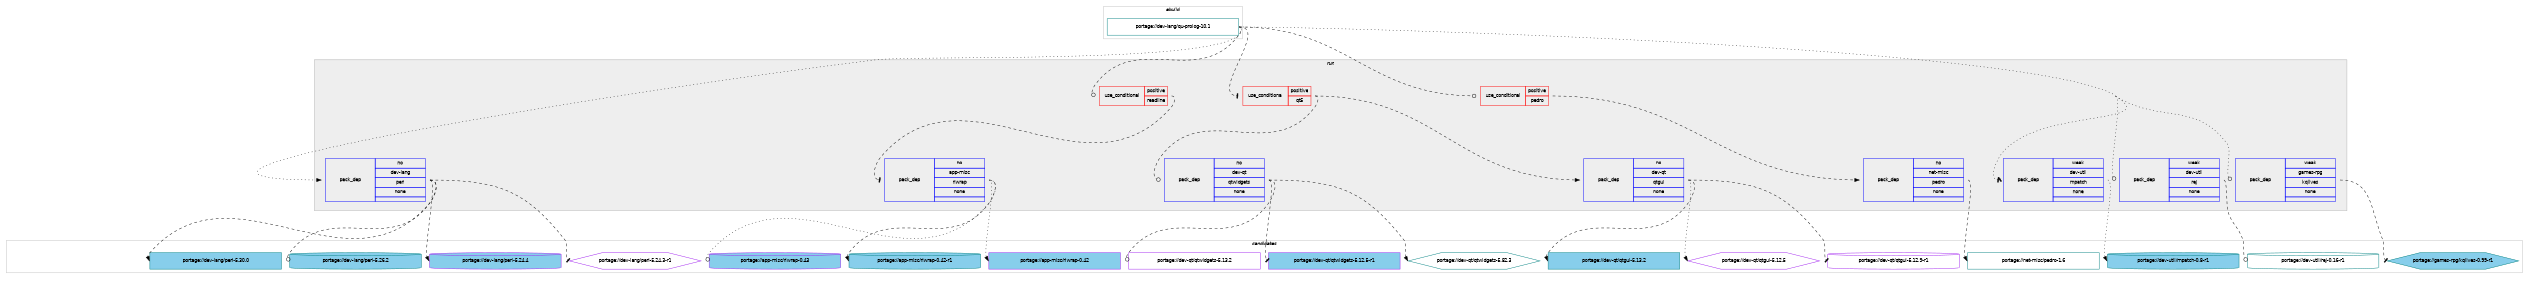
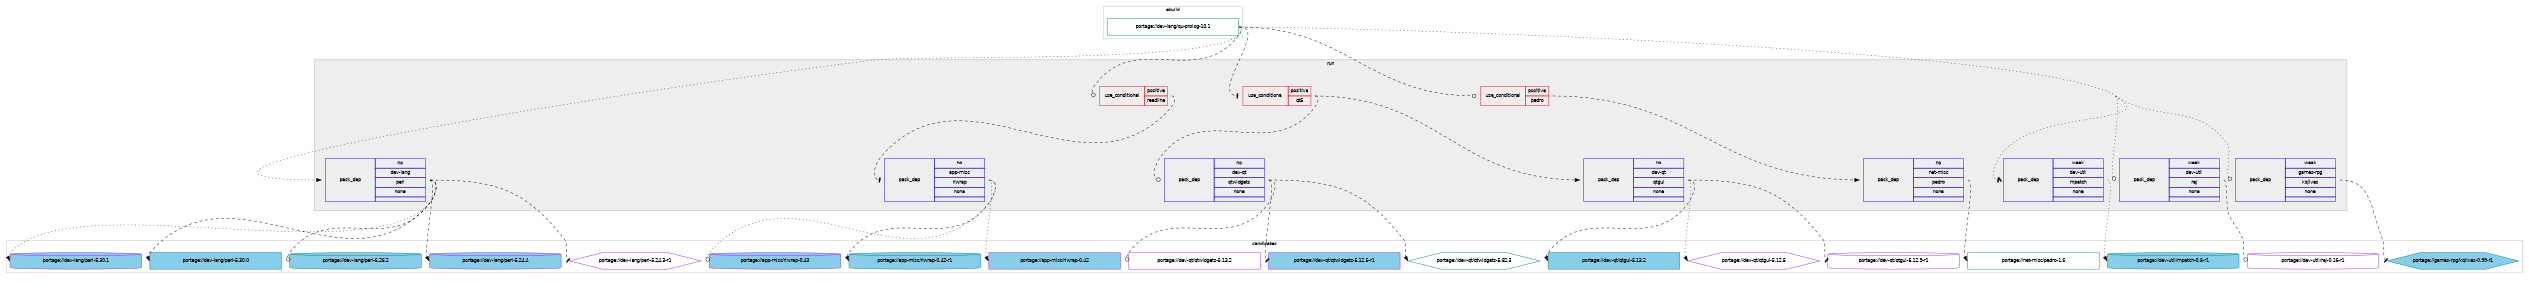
node "portage://dev-lang/perl-5.30.1": added
node "portage://dev-util/rej-0.16-r1": color teal -> purple
